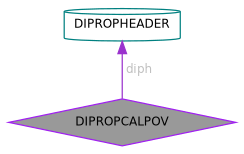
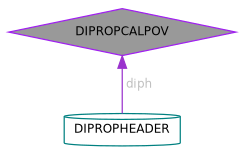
edge "DIPROPCALPOV" -> "DIPROPHEADER": reversed
